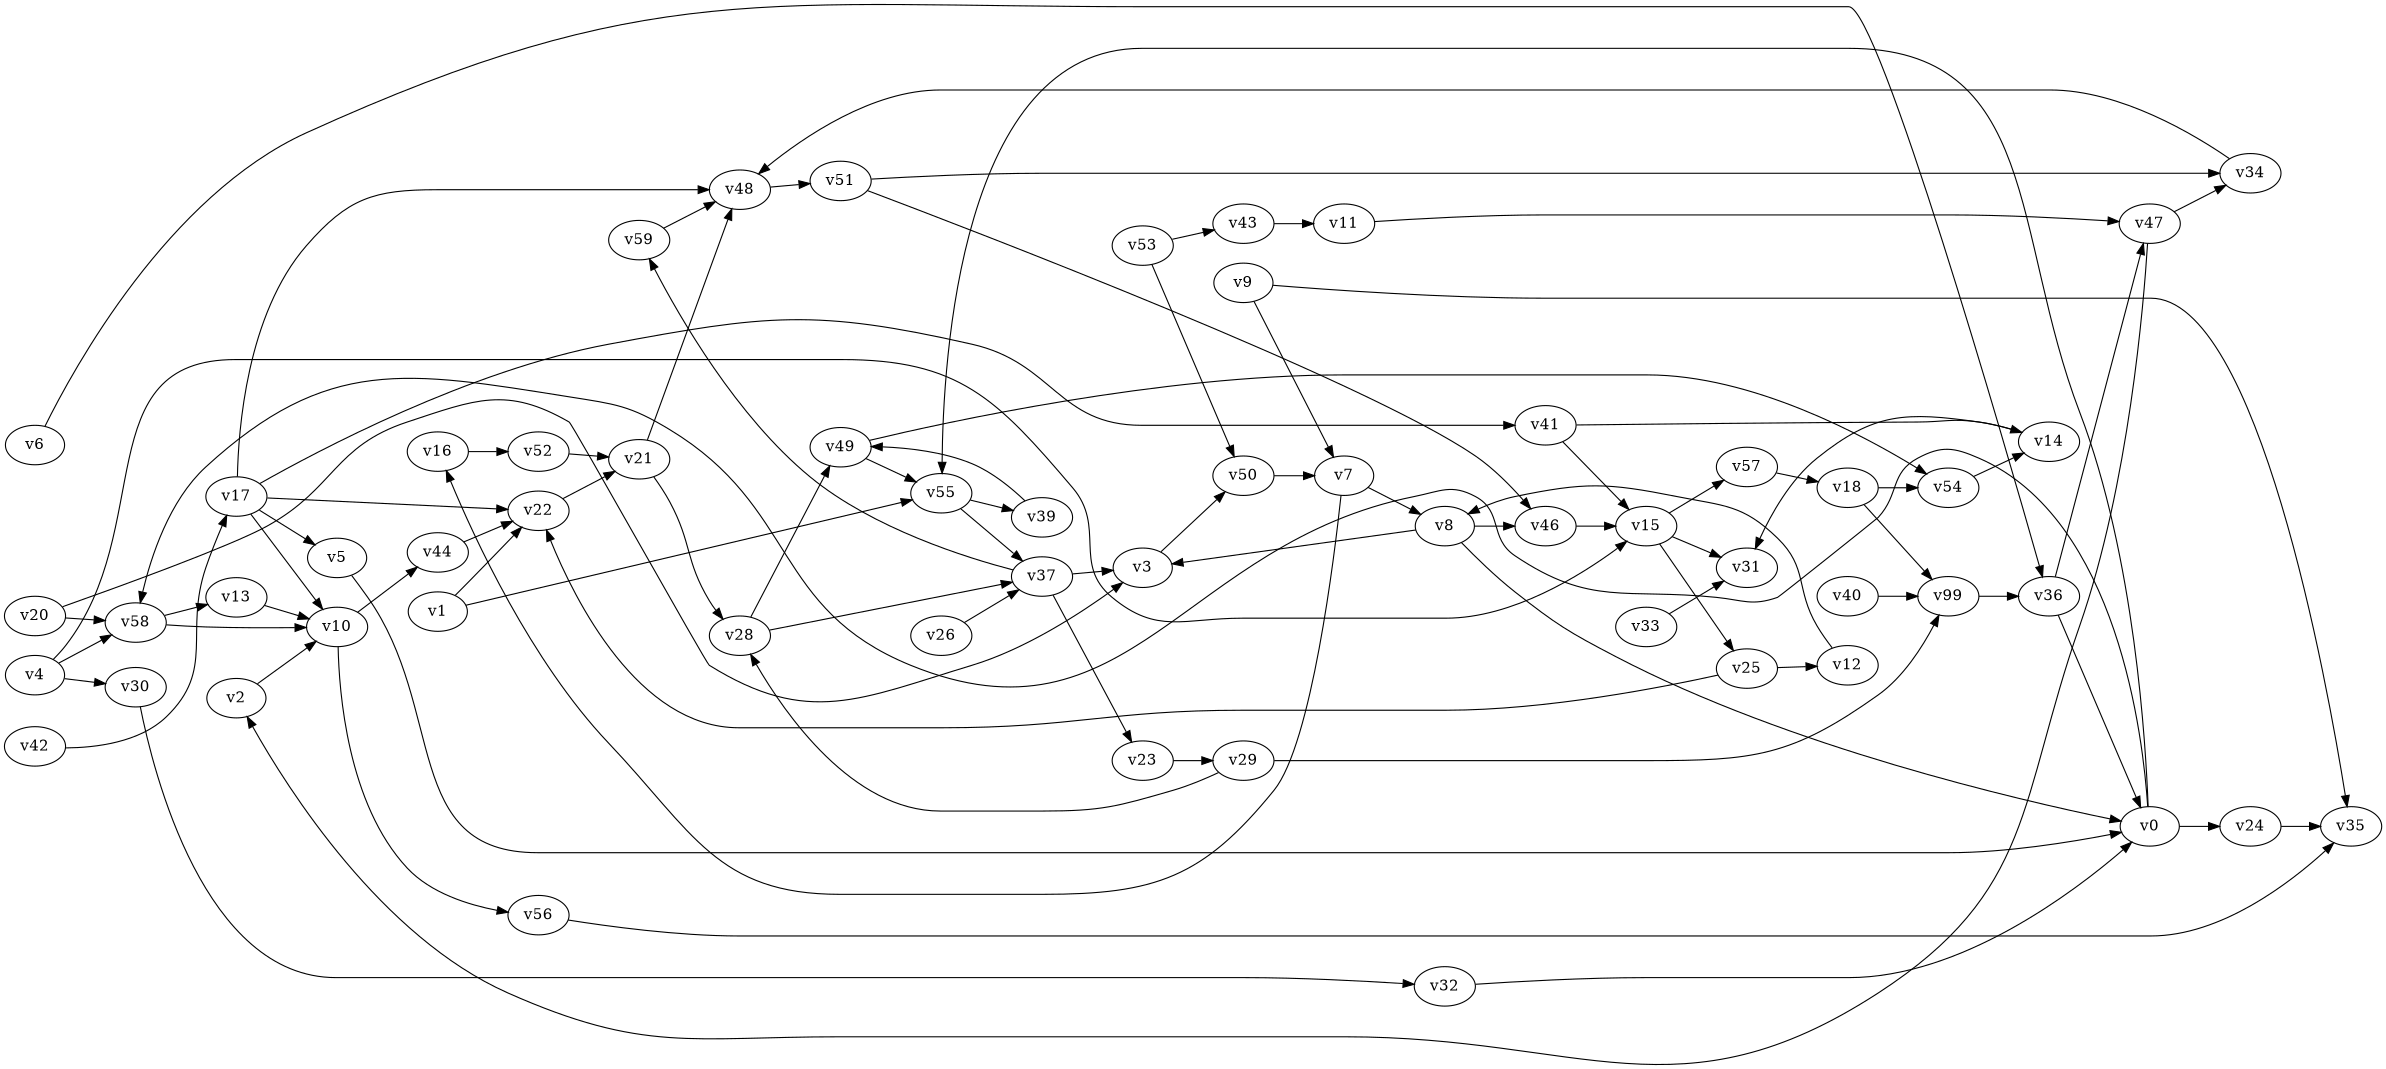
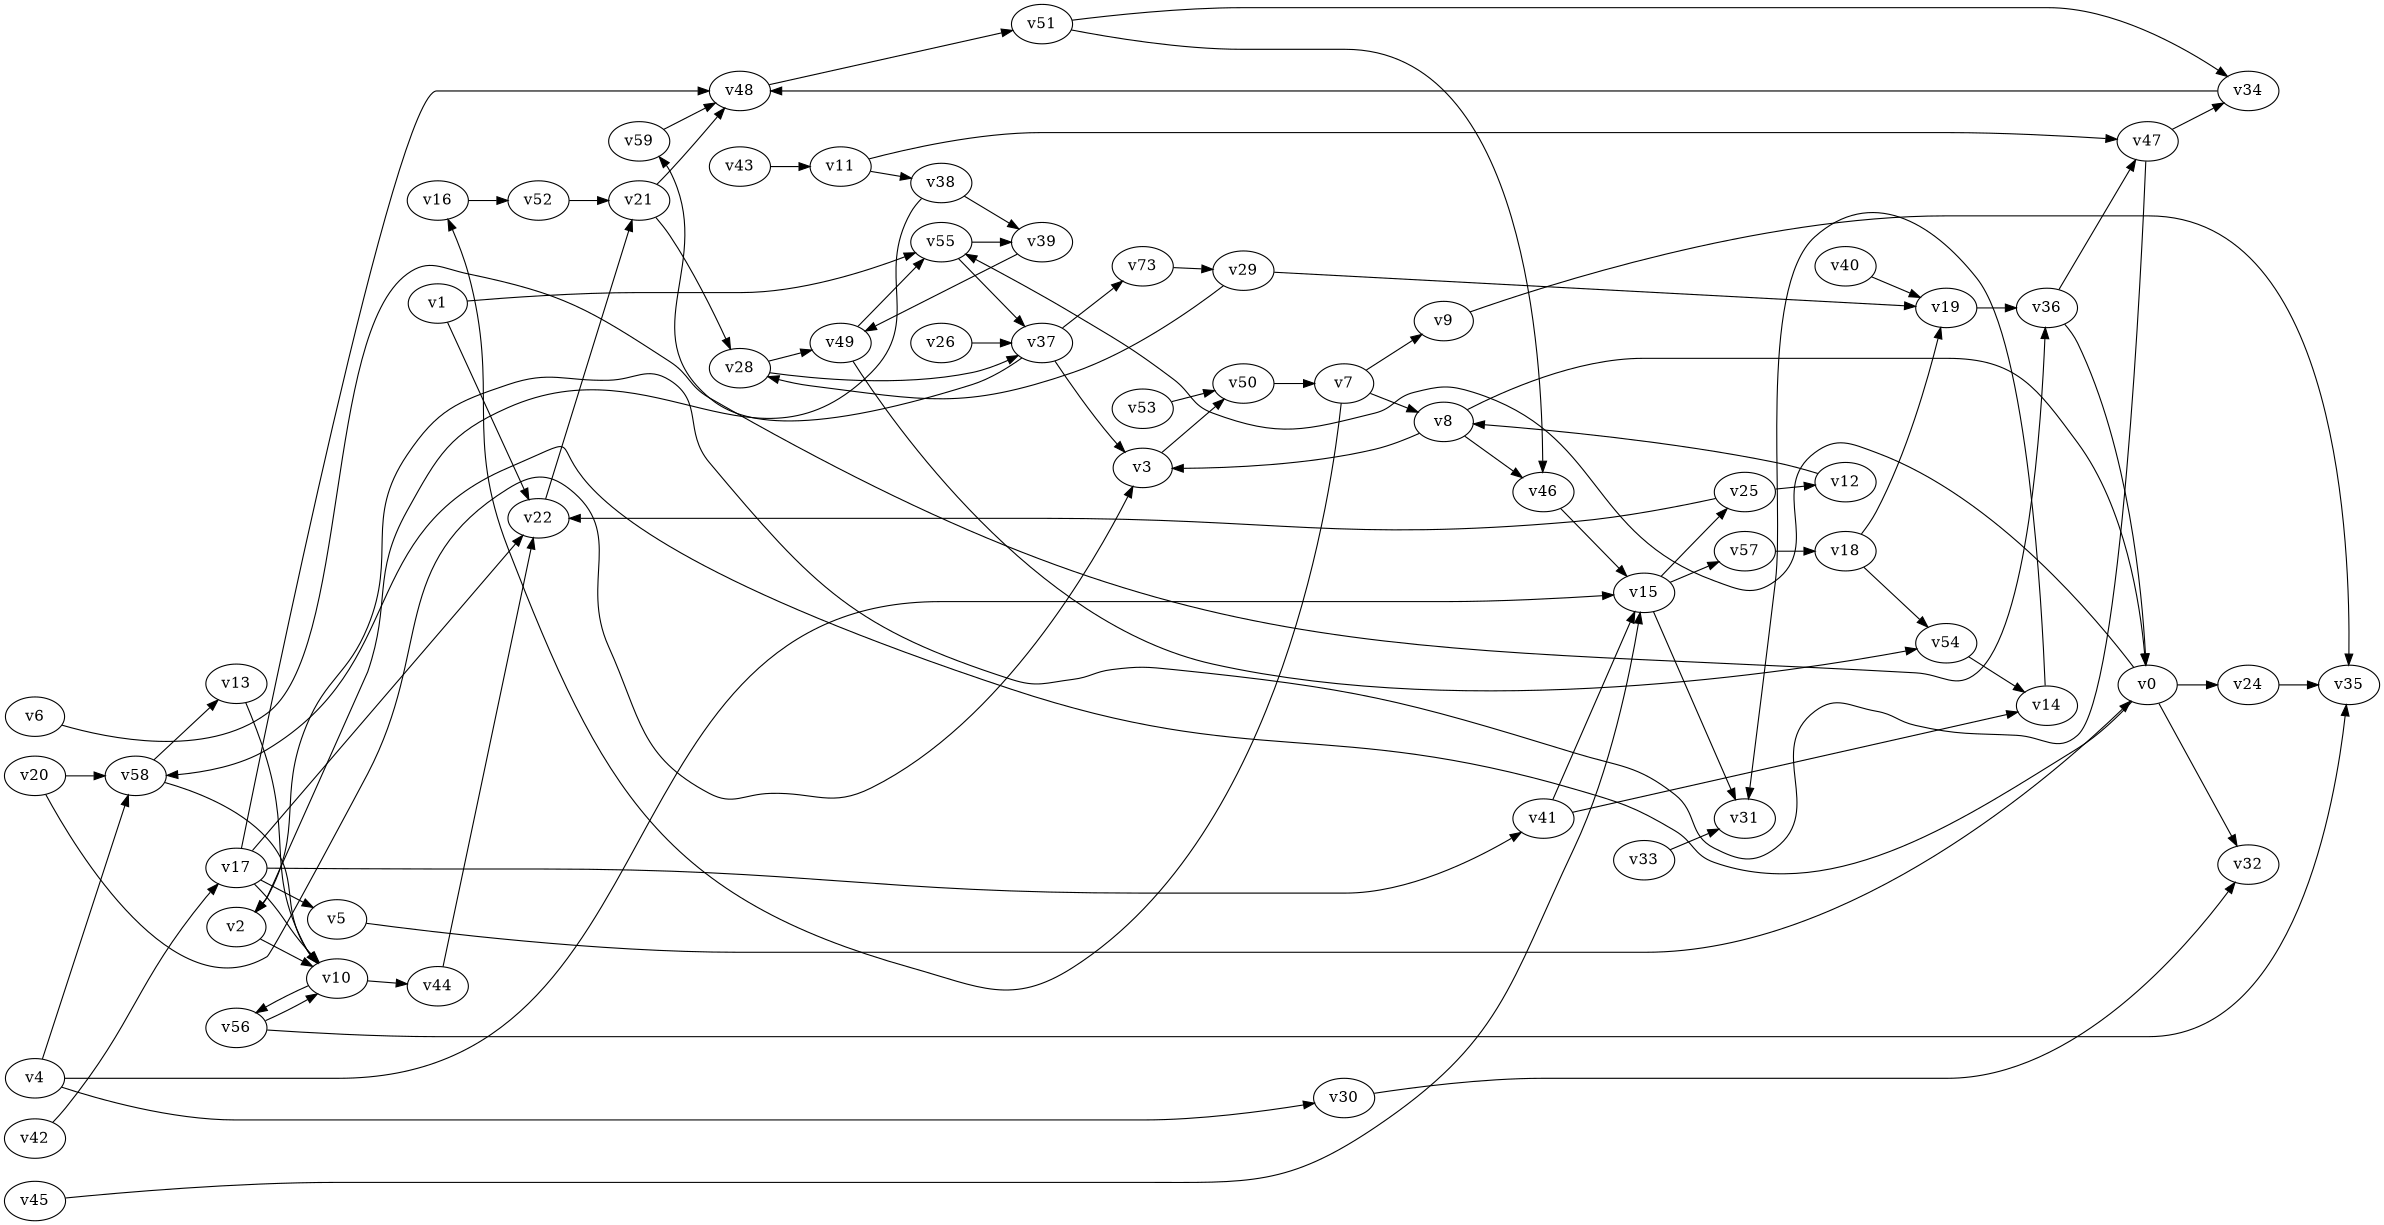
node "v38": added
edge "v53" -> "v43": removed
edge "v9" -> "v7": reversed
node "v99": label "v99" -> "v19"
node "v23": label "v23" -> "v73"
edge "v32" -> "v0": reversed
edge "v56" -> "v10": added
node "v45": added
